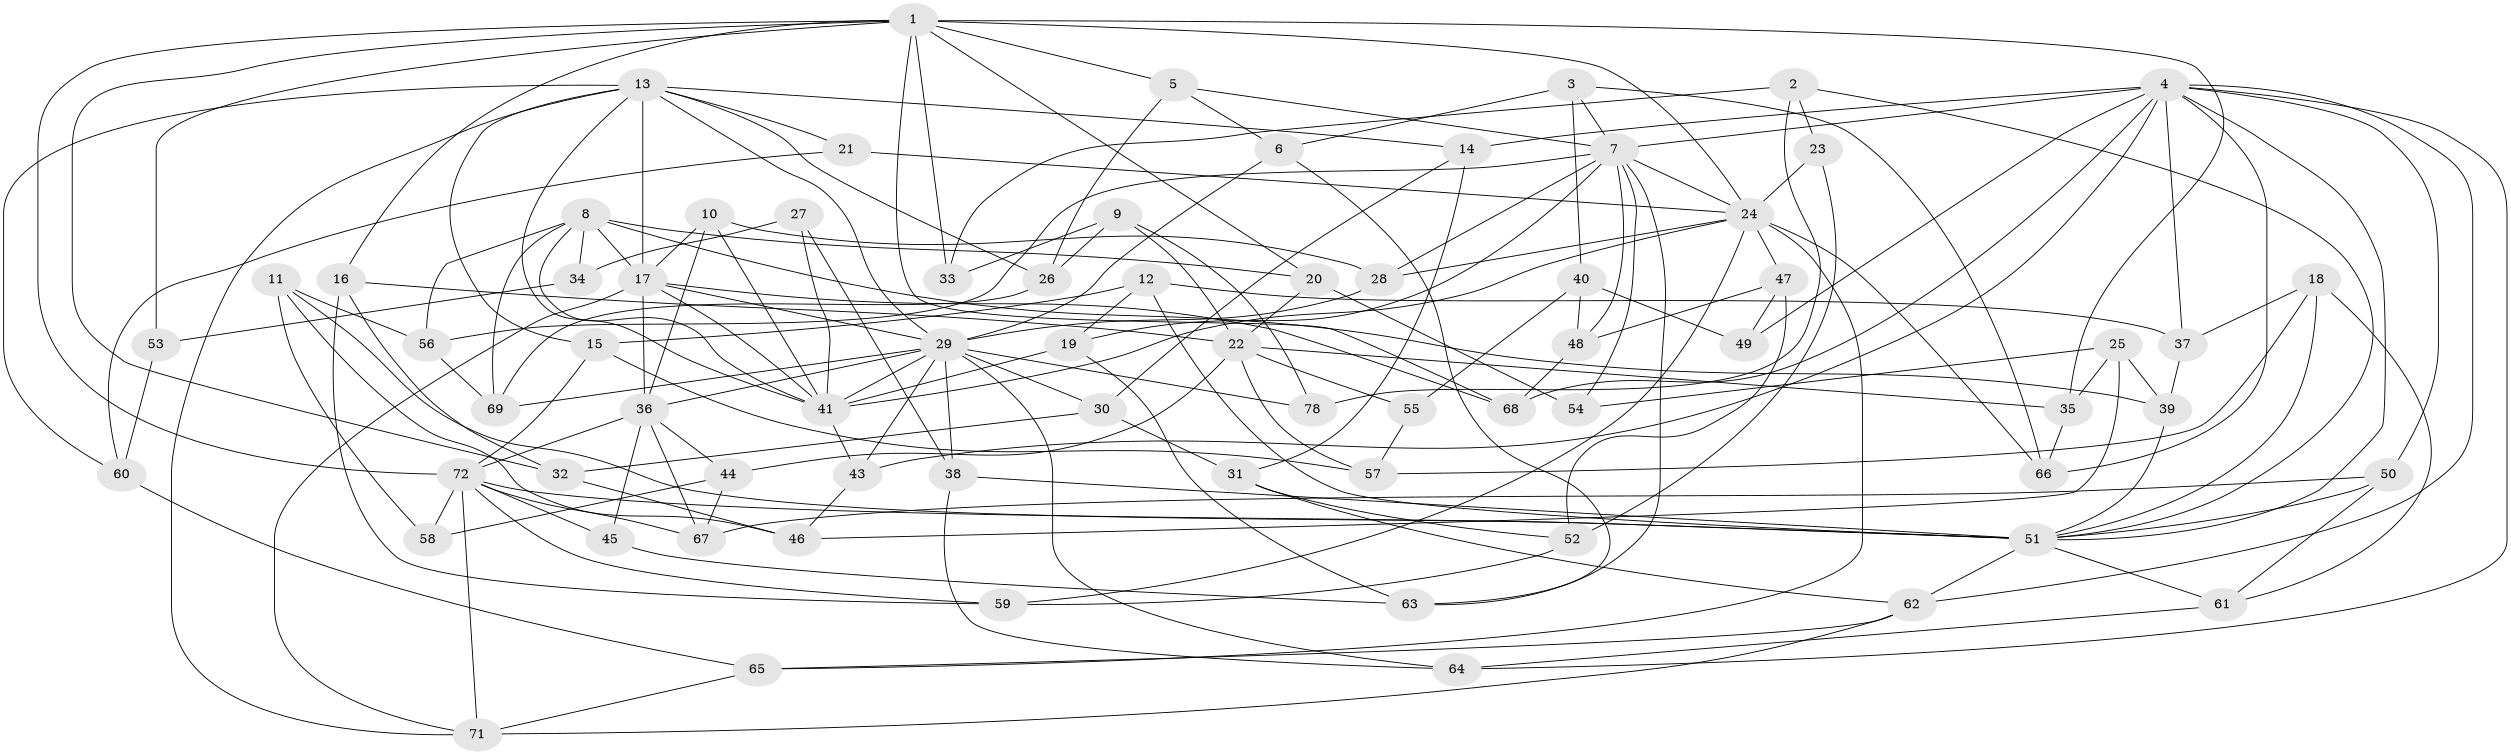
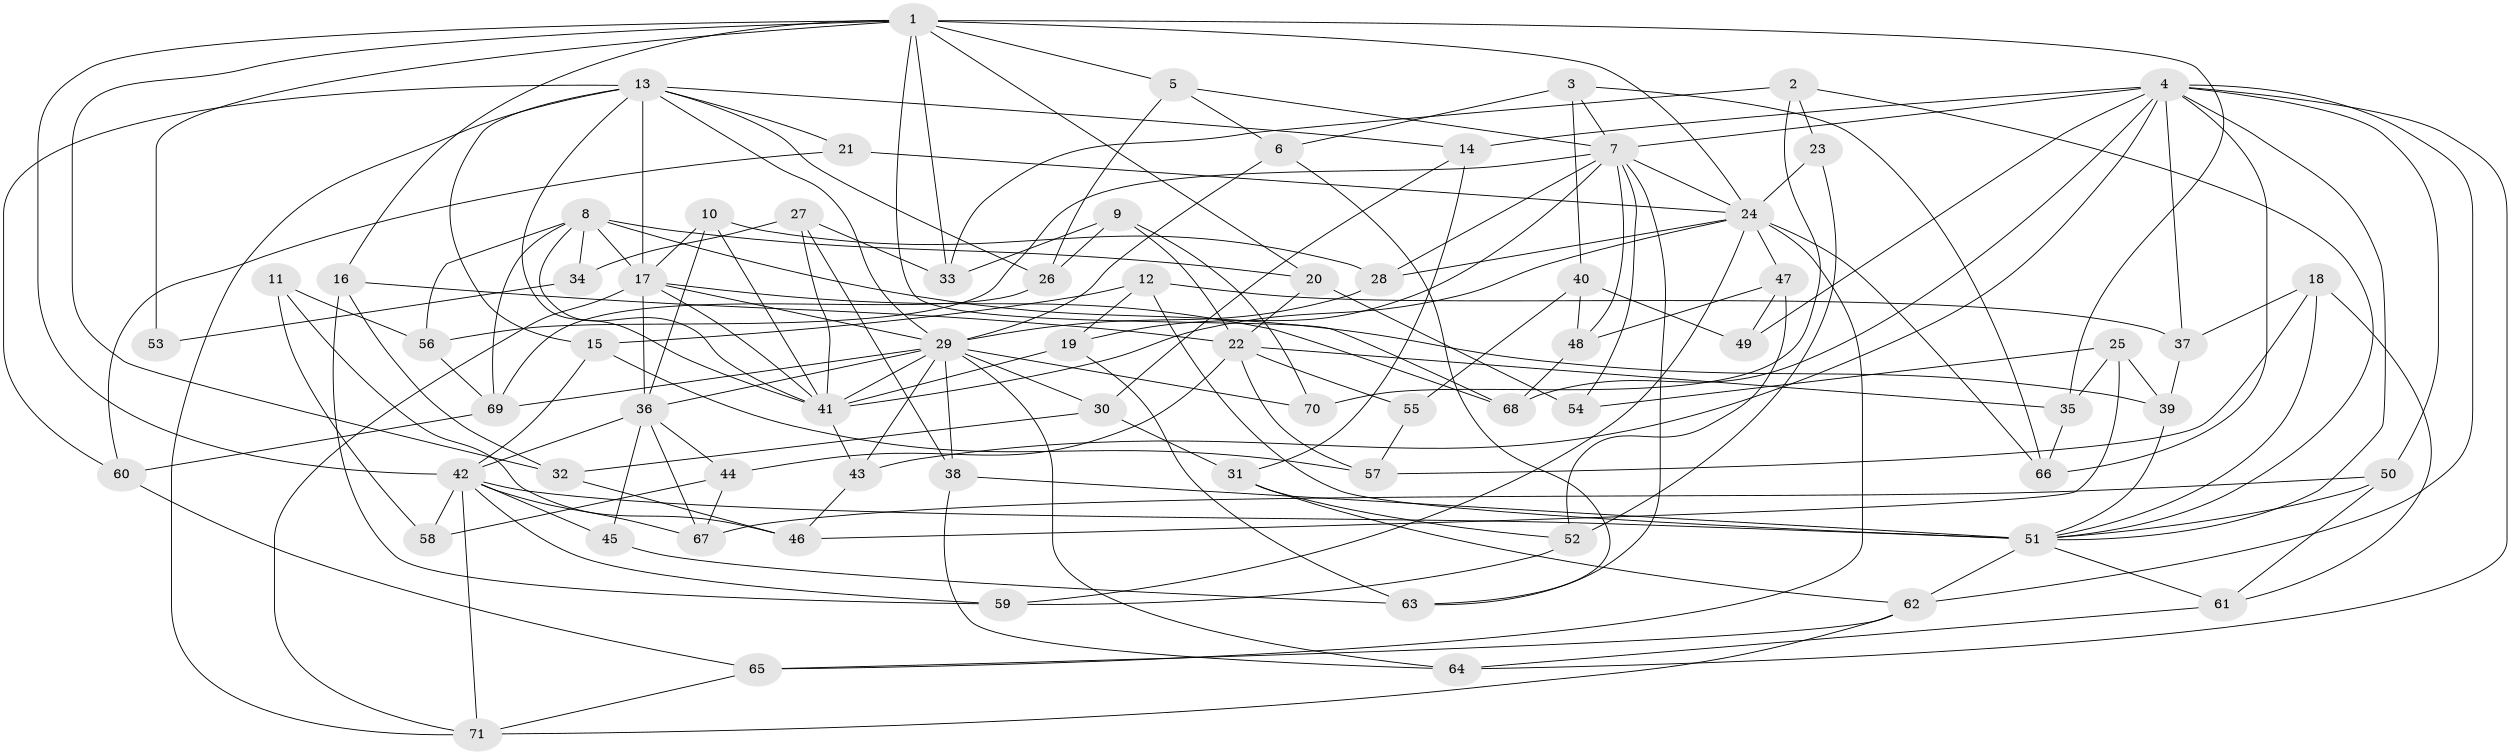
edge "27" -- "33": added
edge "53" -- "60": now "69" -- "60"
node "78": label "78" -> "70"
node "72": label "72" -> "42"
edge "11" -- "51": removed
